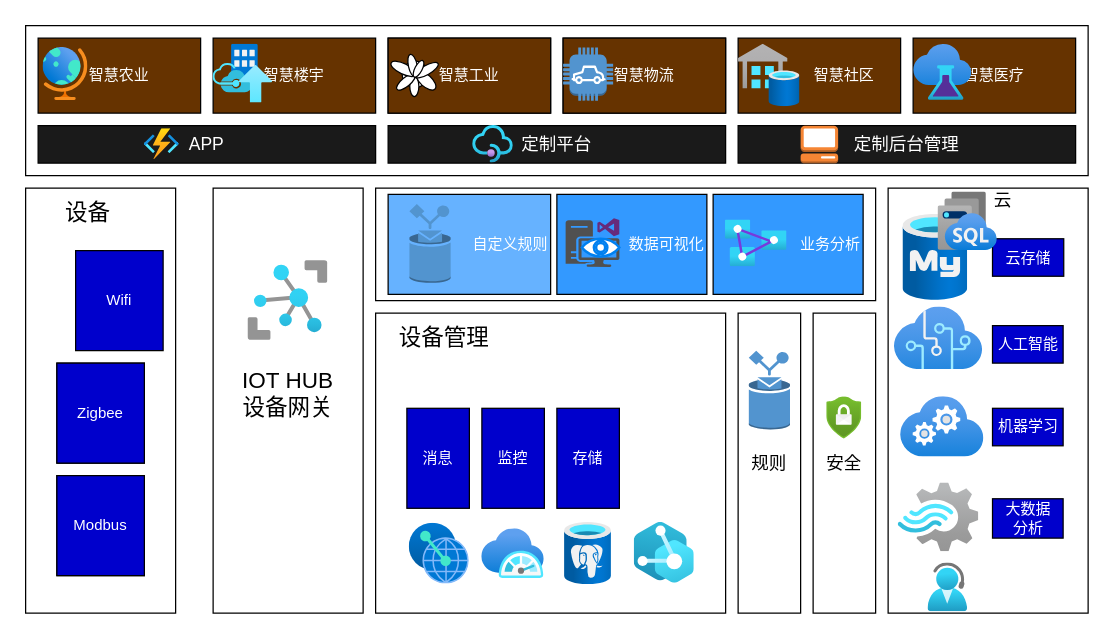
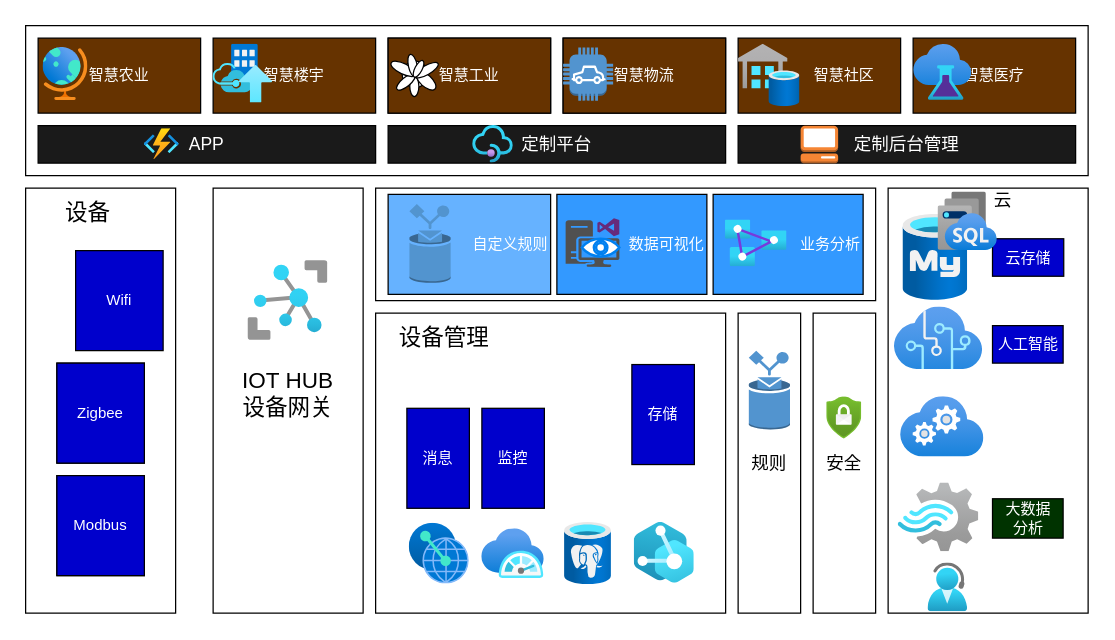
node "机器学习": removed
node "存储": moved (588, 458) -> (663, 415)
node "大数据 分析": fillcolor #0000cc -> #003300
